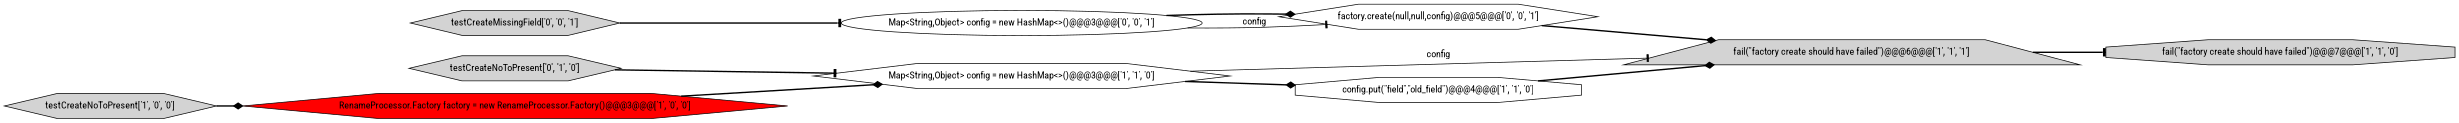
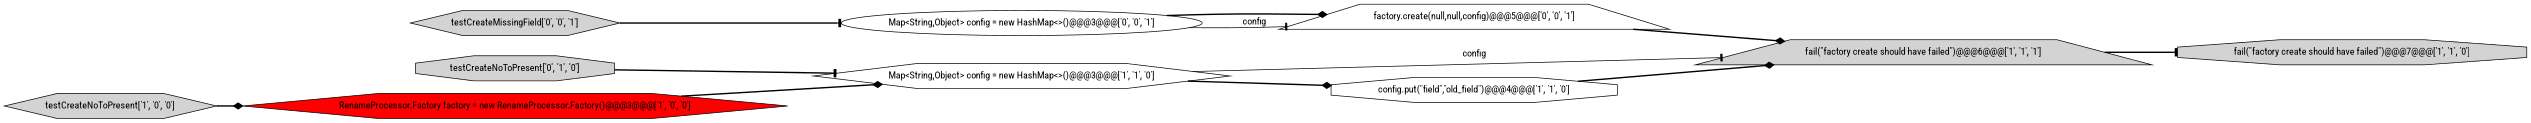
node "factory.create(null,null,config)@@@5@@@['0', '0', '1']": shape hexagon -> trapezium
node "testCreateNoToPresent['0', '1', '0']": shape hexagon -> octagon
